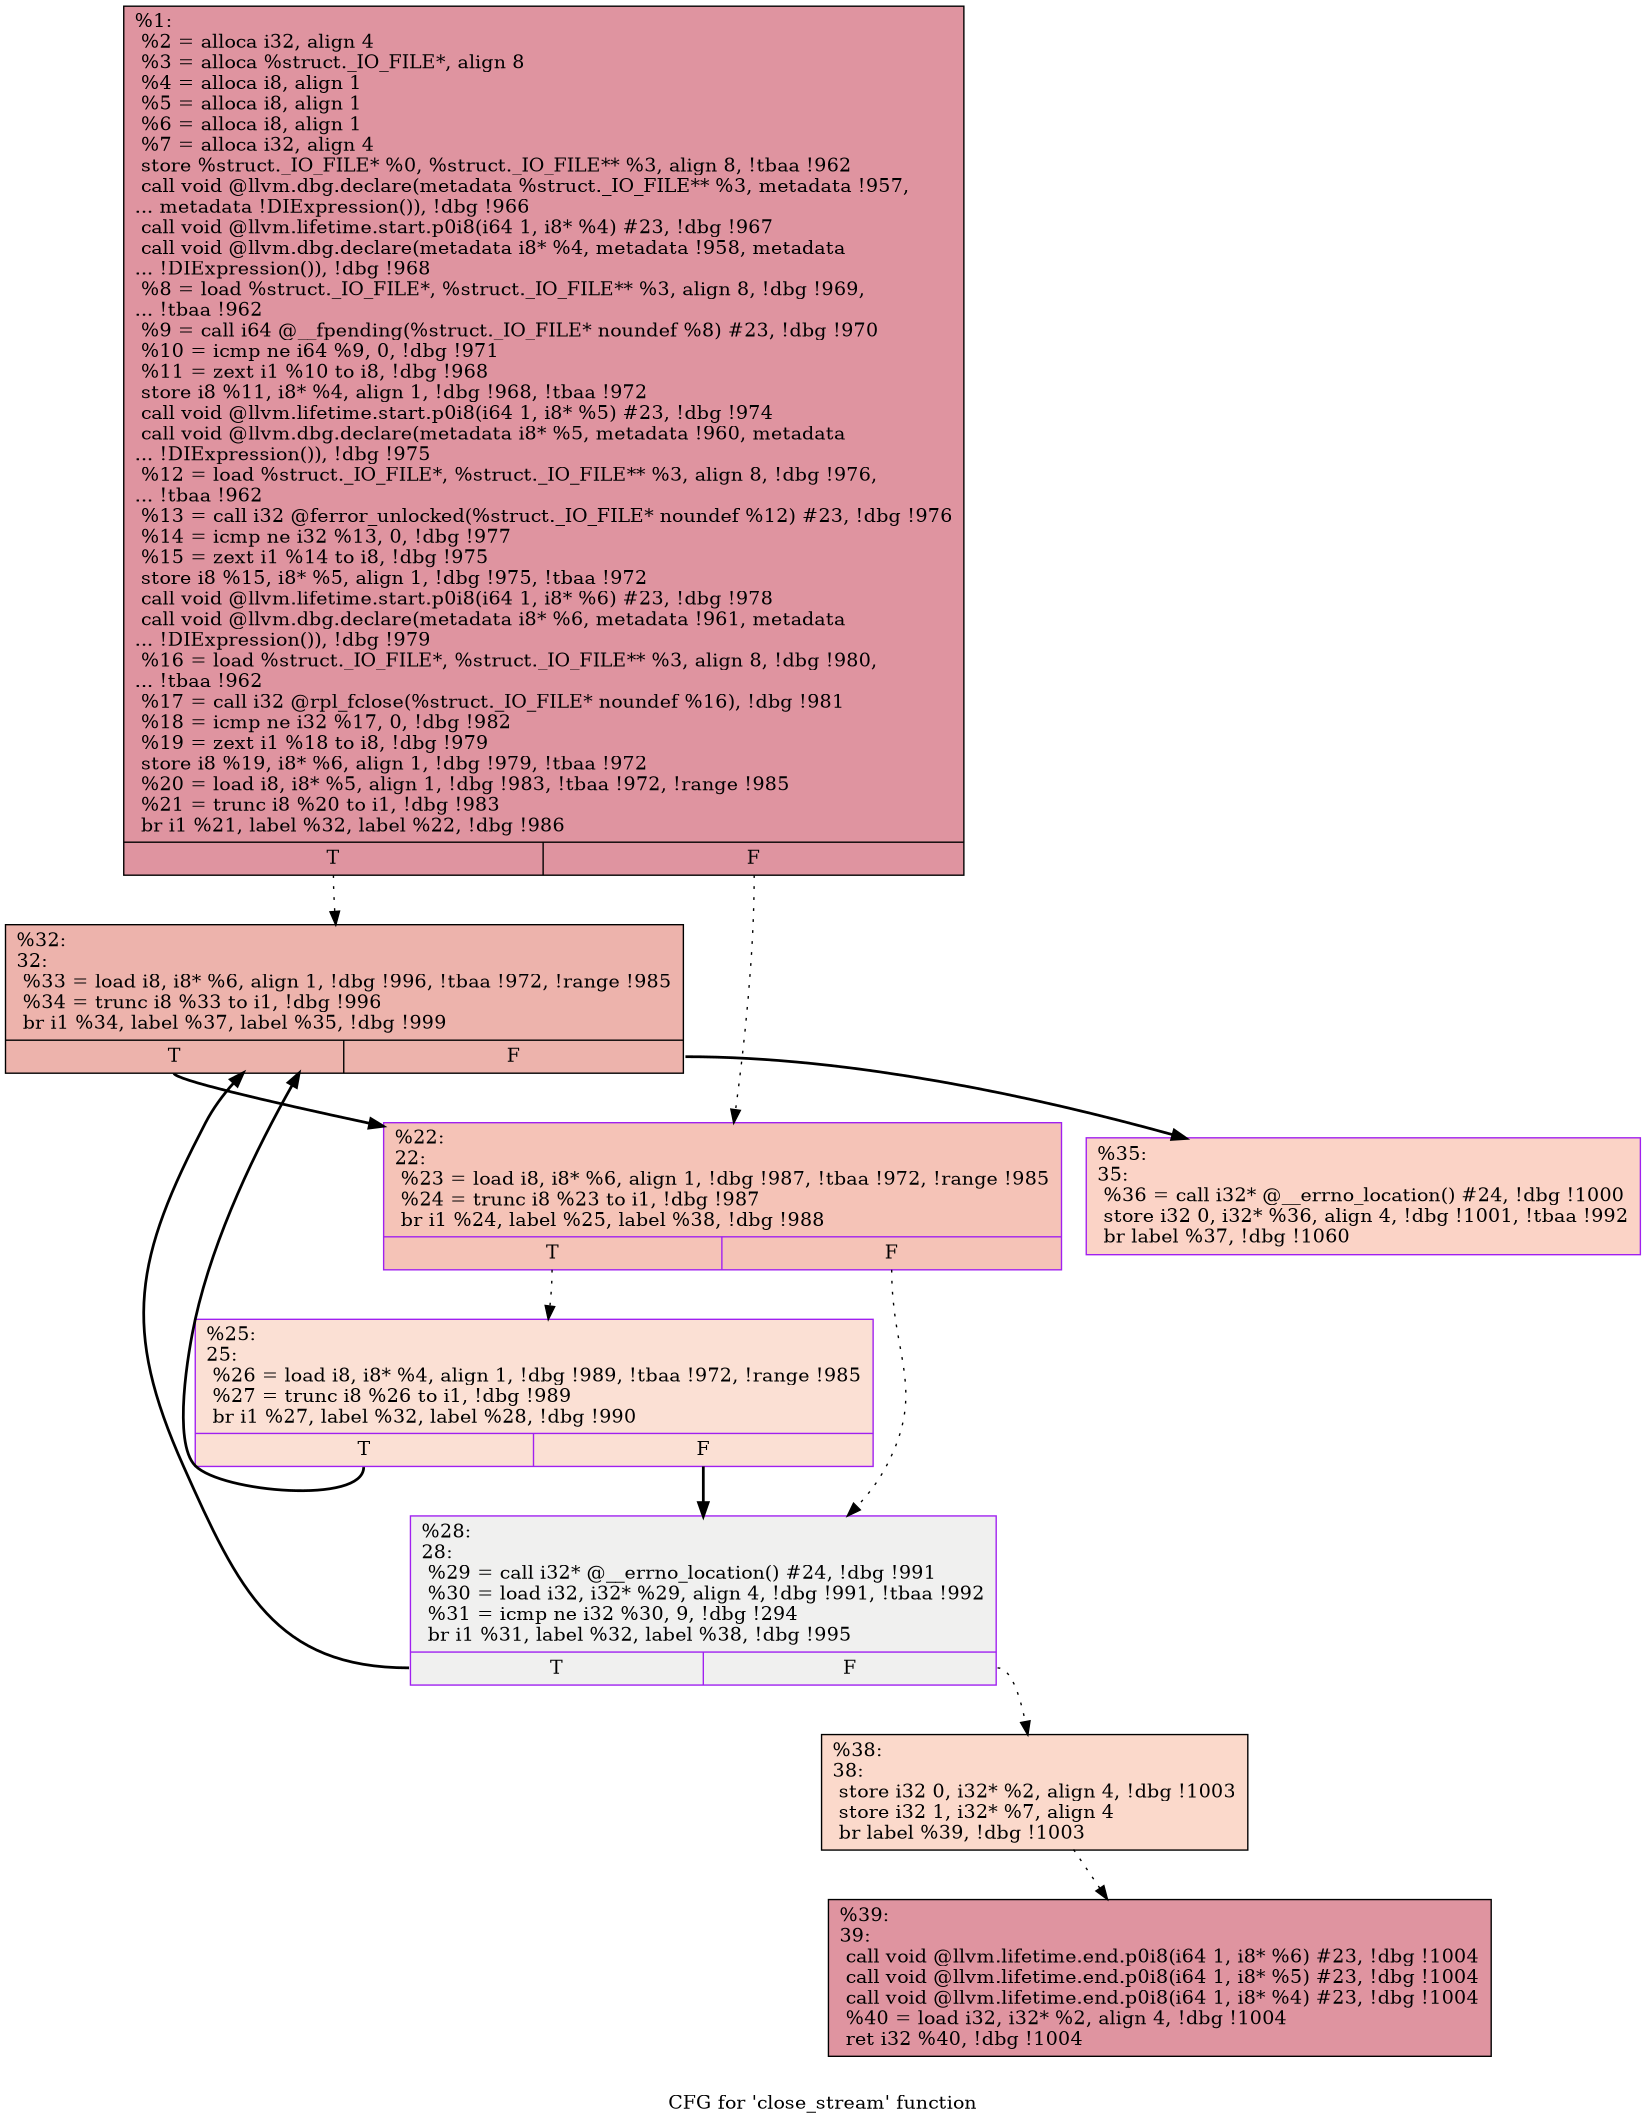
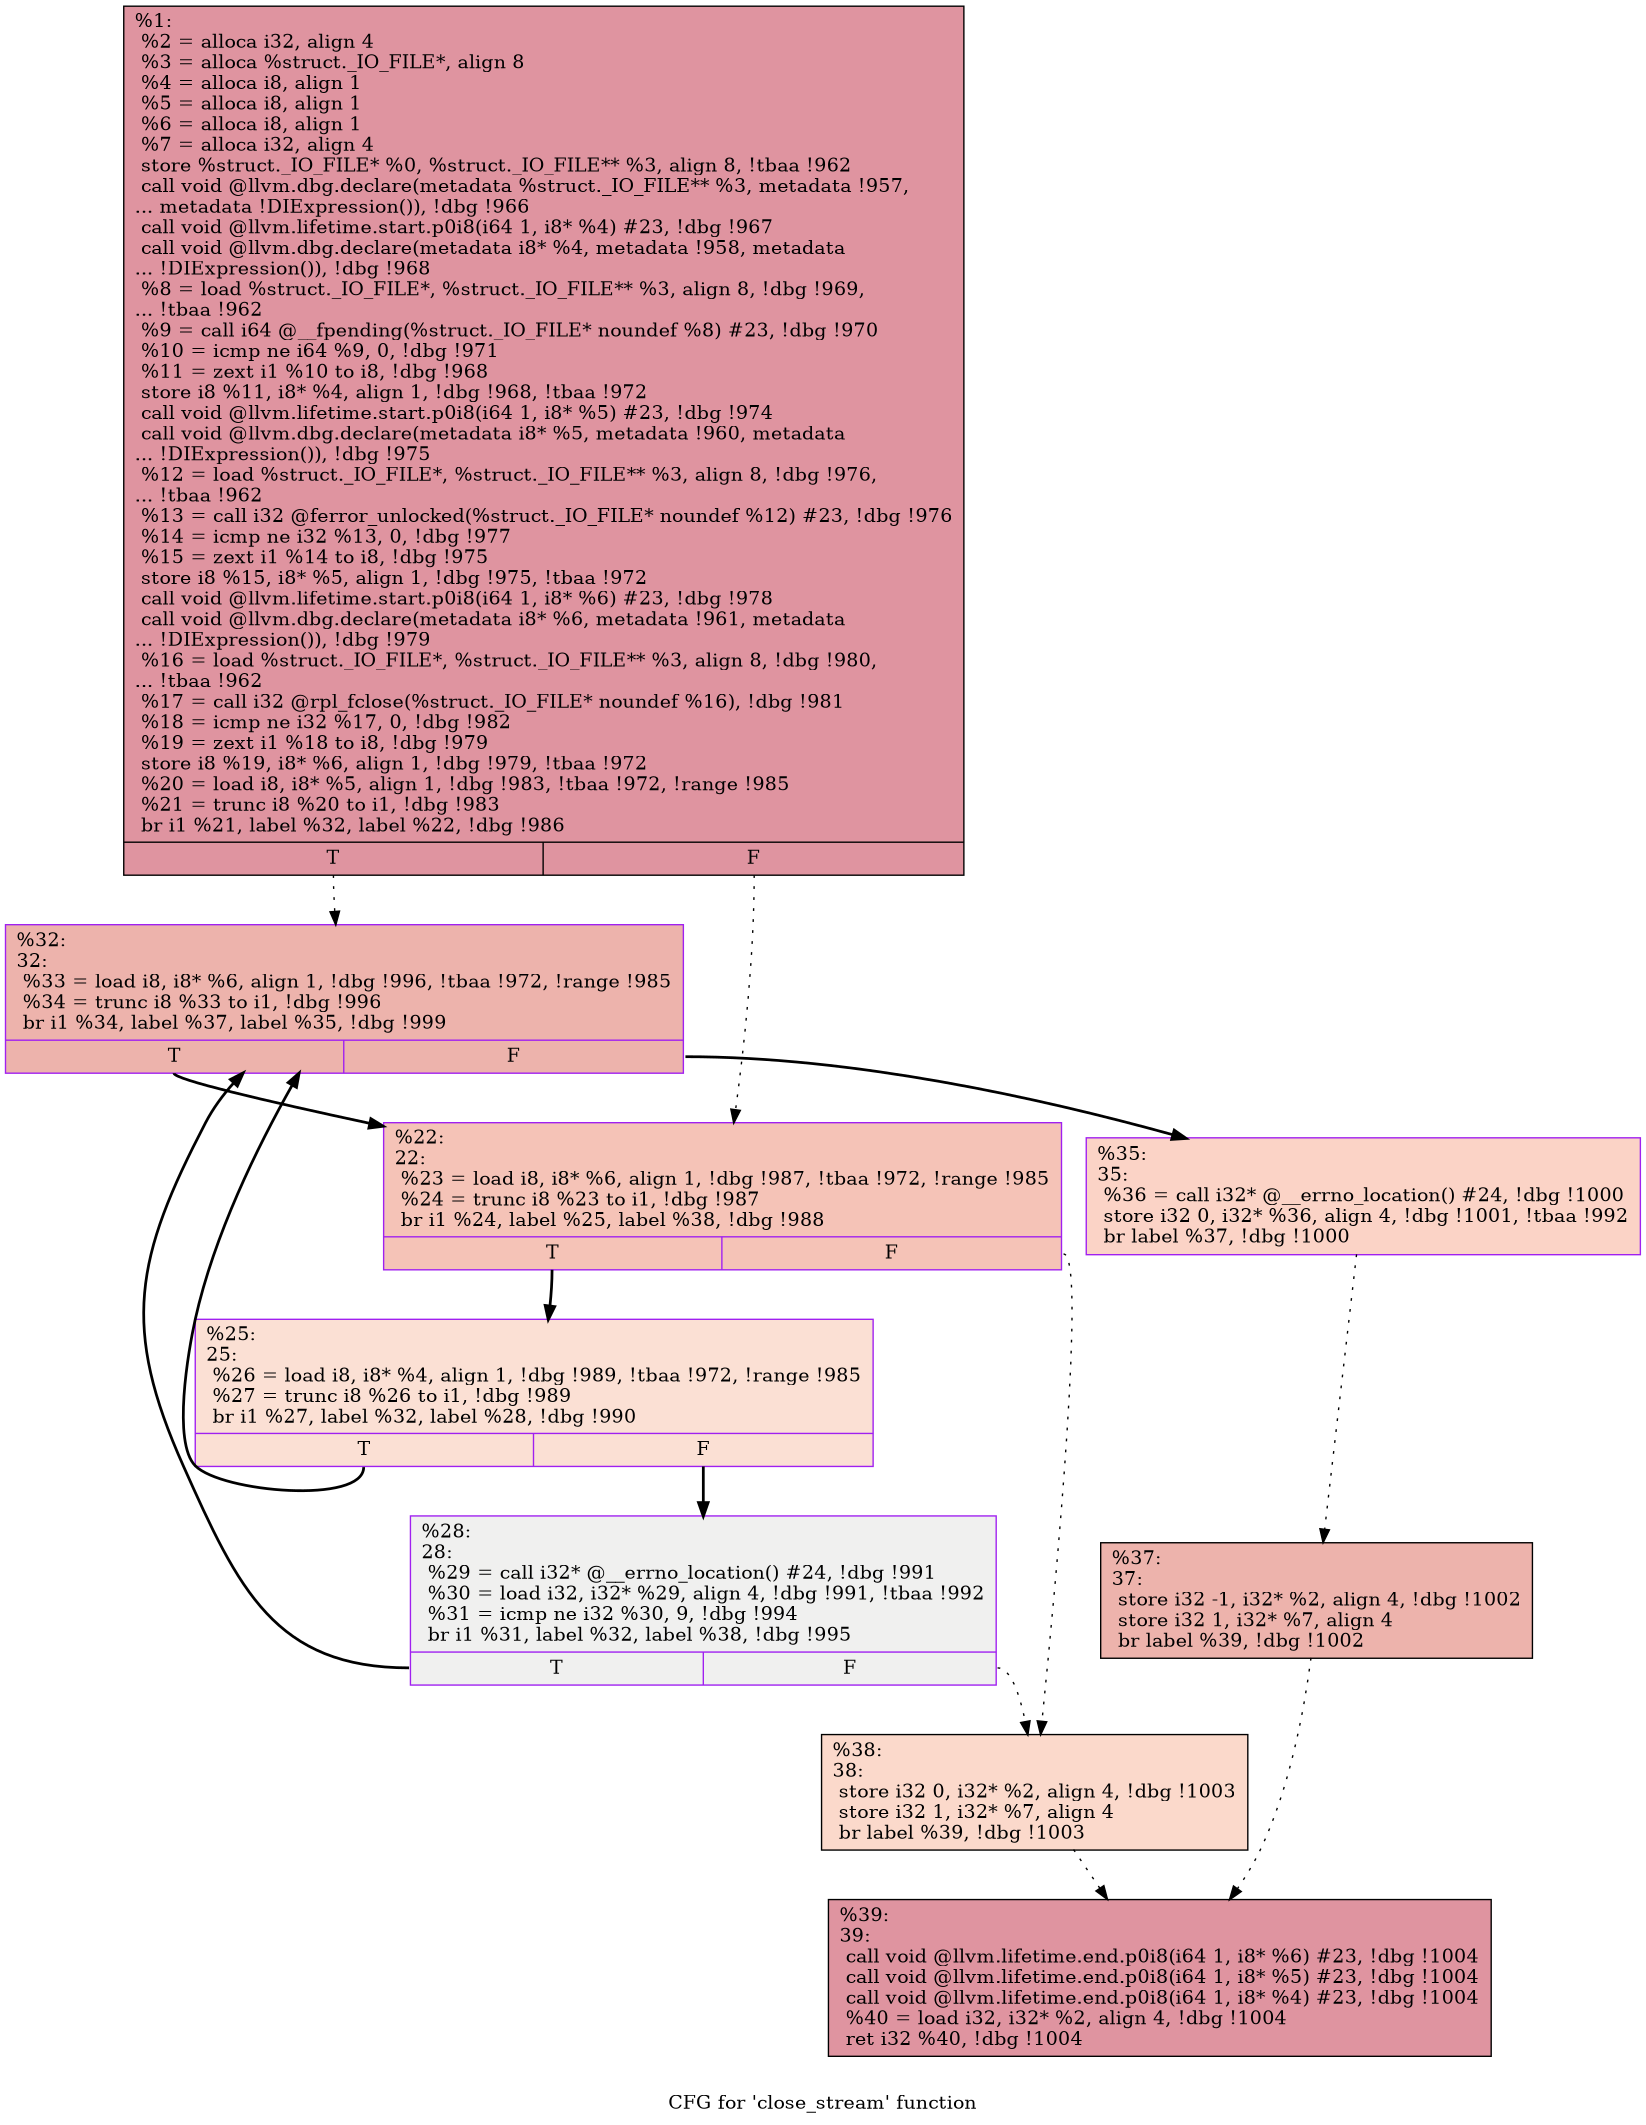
node "%32:": color black -> purple
node "%35:": text "br label %37, !dbg !1060" -> "br label %37, !dbg !1000"
edge "%22:" -> "%25:": style dotted -> bold
edge "%22:" -> "%28:": now "%22:" -> "%38:"
node "%37:": added
node "%28:": text "%31 = icmp ne i32 %30, 9, !dbg !294" -> "%31 = icmp ne i32 %30, 9, !dbg !994"
